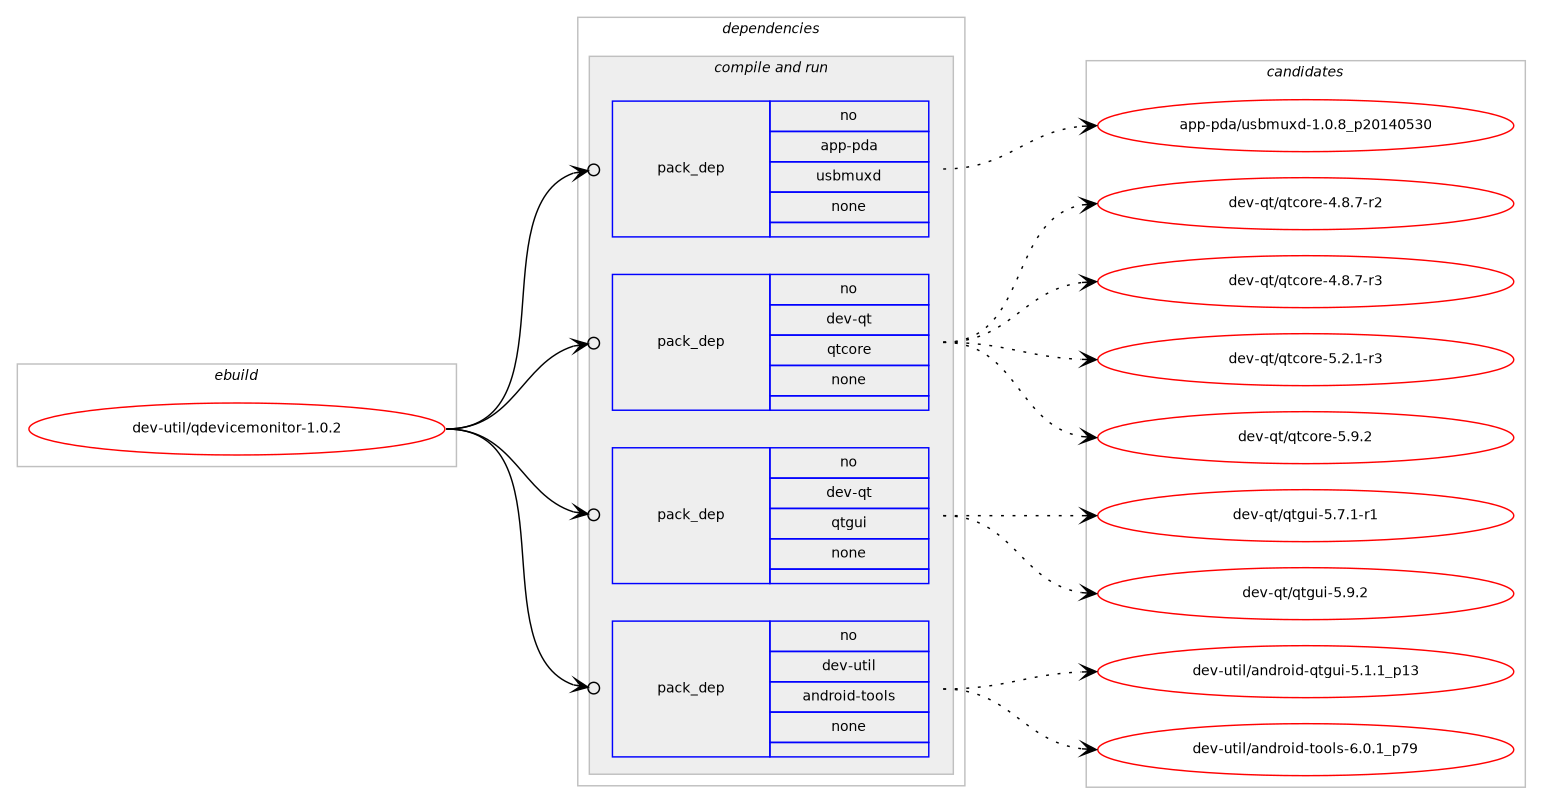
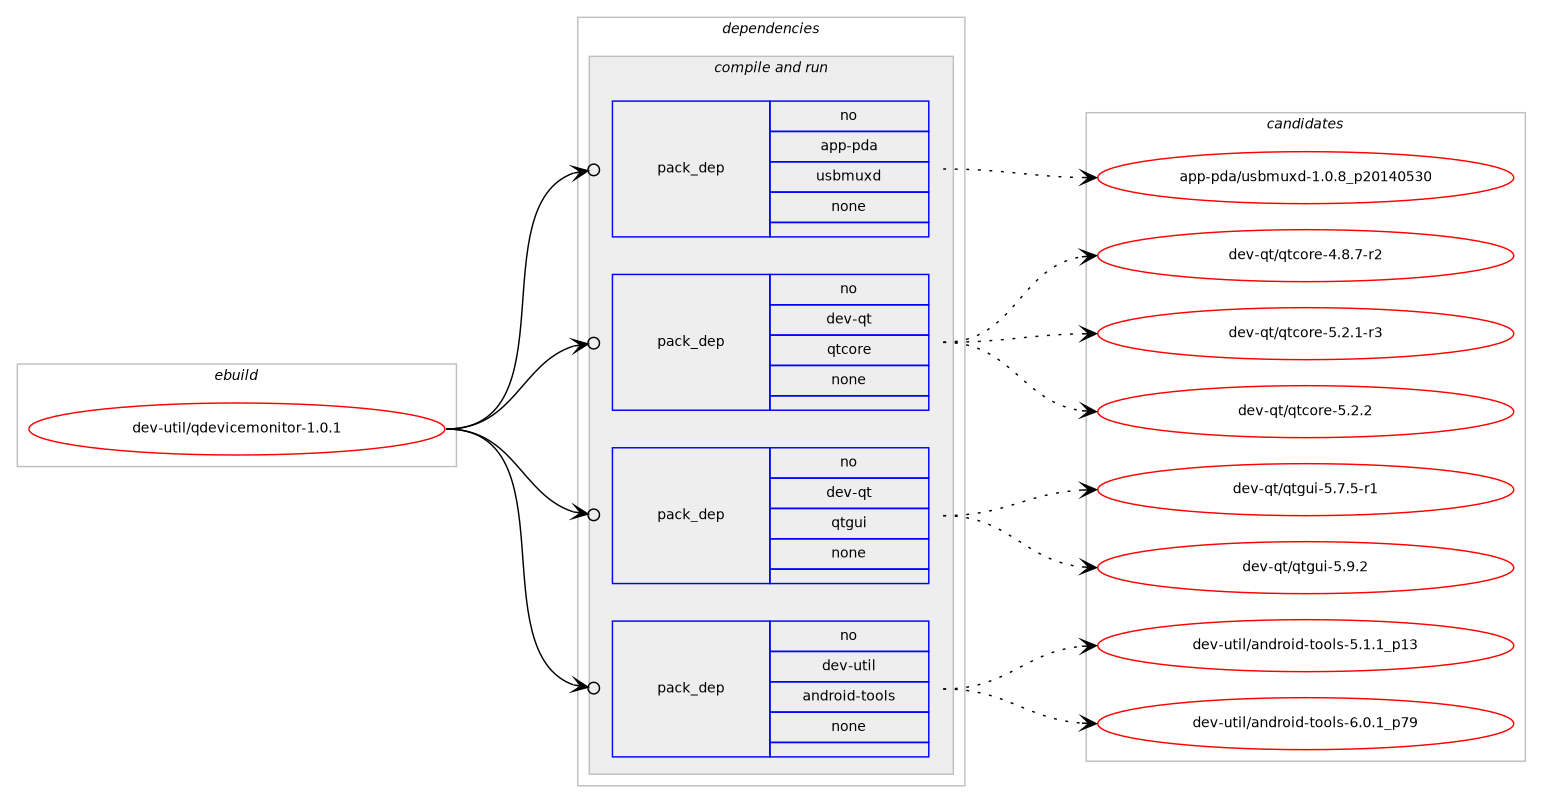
node "dev-qt/qtcore-4.8.7-r3": removed
node "dev-util/qdevicemonitor-1.0.2": label "dev-util/qdevicemonitor-1.0.2" -> "dev-util/qdevicemonitor-1.0.1"
node "dev-qt/qtcore-5.9.2": label "dev-qt/qtcore-5.9.2" -> "dev-qt/qtcore-5.2.2"
node "dev-qt/qtgui-5.7.1-r1": label "dev-qt/qtgui-5.7.1-r1" -> "dev-qt/qtgui-5.7.5-r1"
node "dev-util/android-qtgui-5.1.1_p13": label "dev-util/android-qtgui-5.1.1_p13" -> "dev-util/android-tools-5.1.1_p13"
